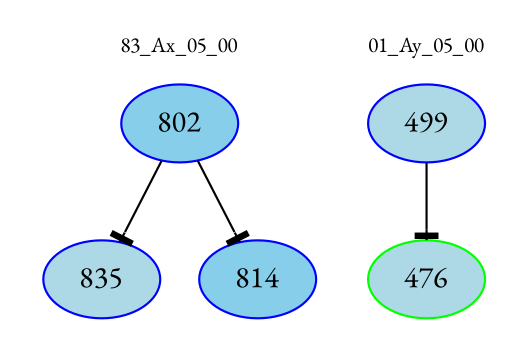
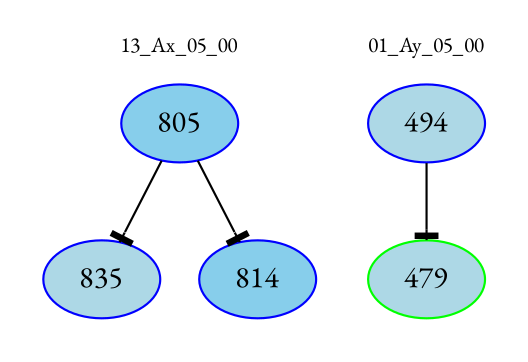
cluster "83_Ax_05_00": label "83_Ax_05_00" -> "13_Ax_05_00"
node "802": label "802" -> "805"
node "499": label "499" -> "494"
node "476": label "476" -> "479"
